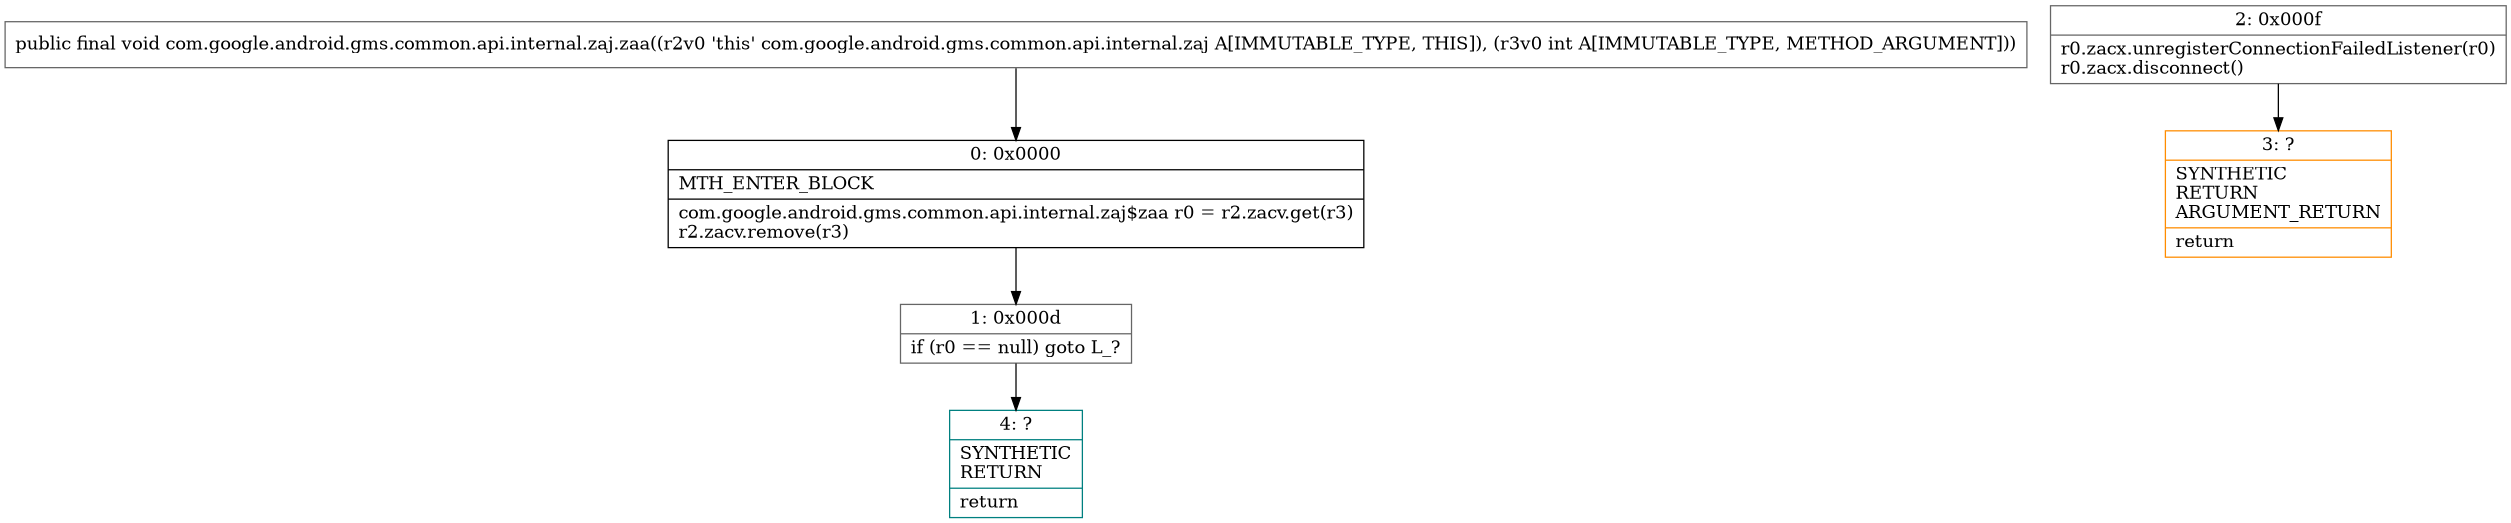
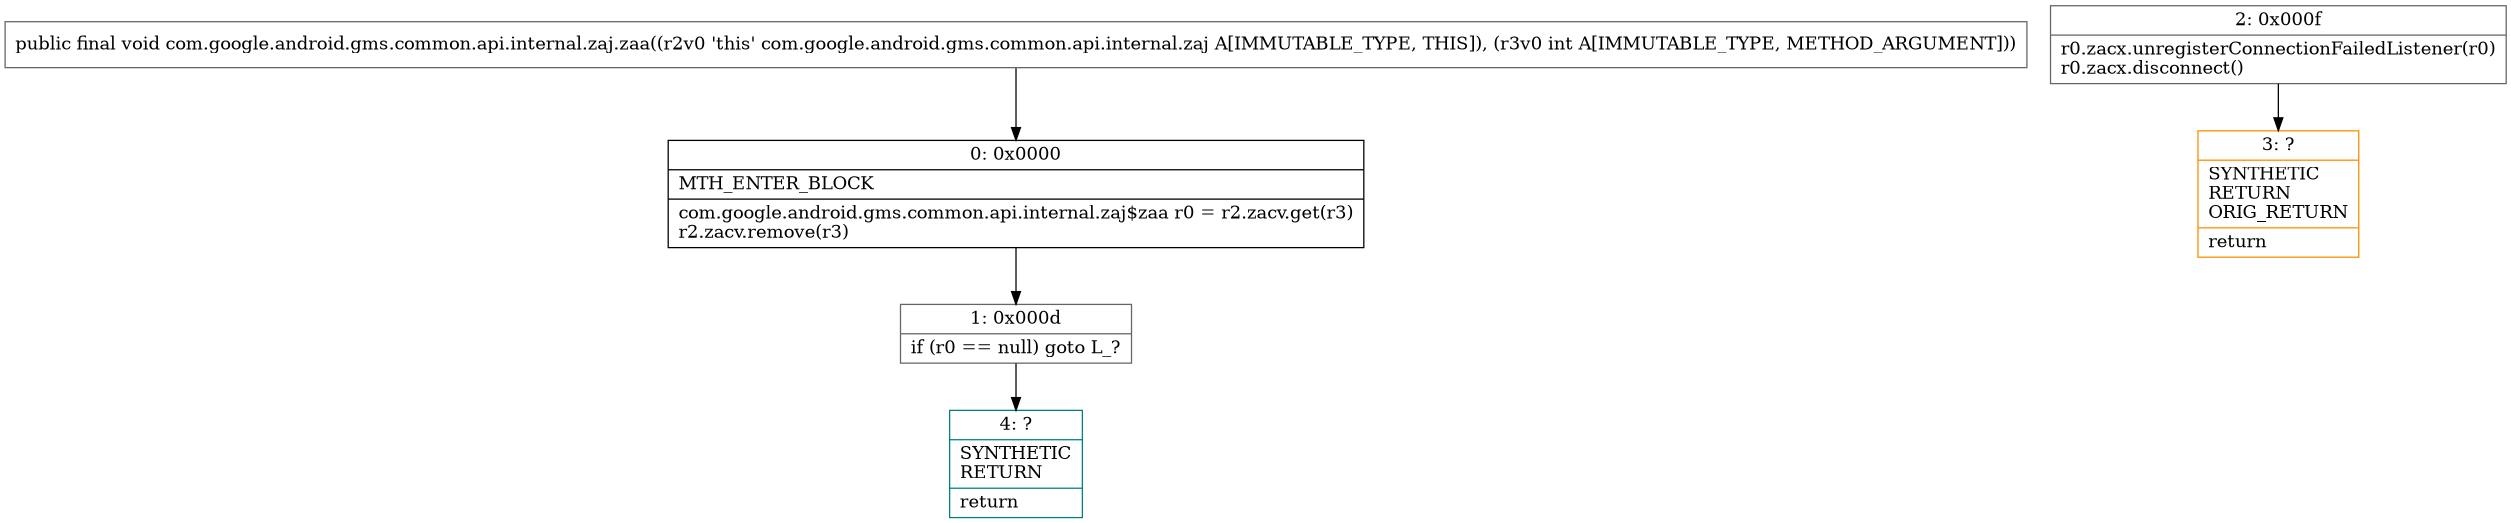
node "3: ?": text "ARGUMENT_RETURN" -> "ORIG_RETURN"
